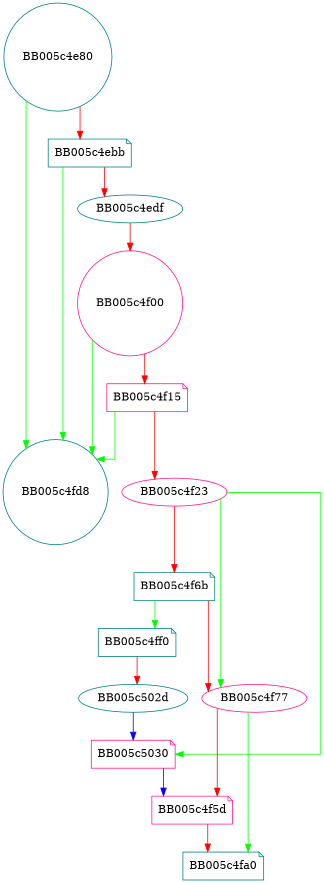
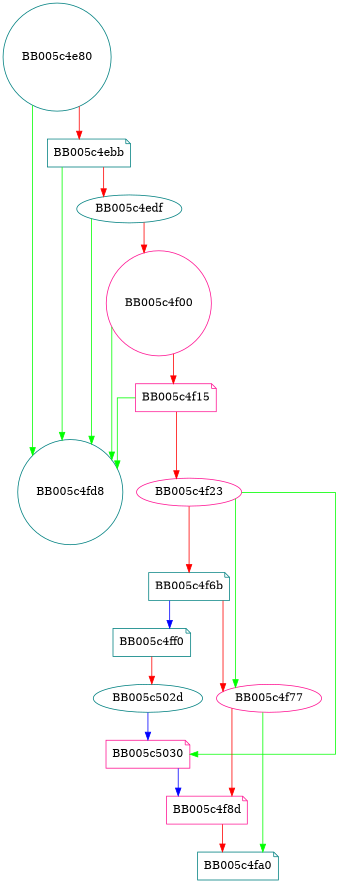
edge "BB005c4edf" -> "BB005c4fd8": added
edge "BB005c4f6b" -> "BB005c4ff0": color green -> blue
node "BB005c4f5d": label "BB005c4f5d" -> "BB005c4f8d"
